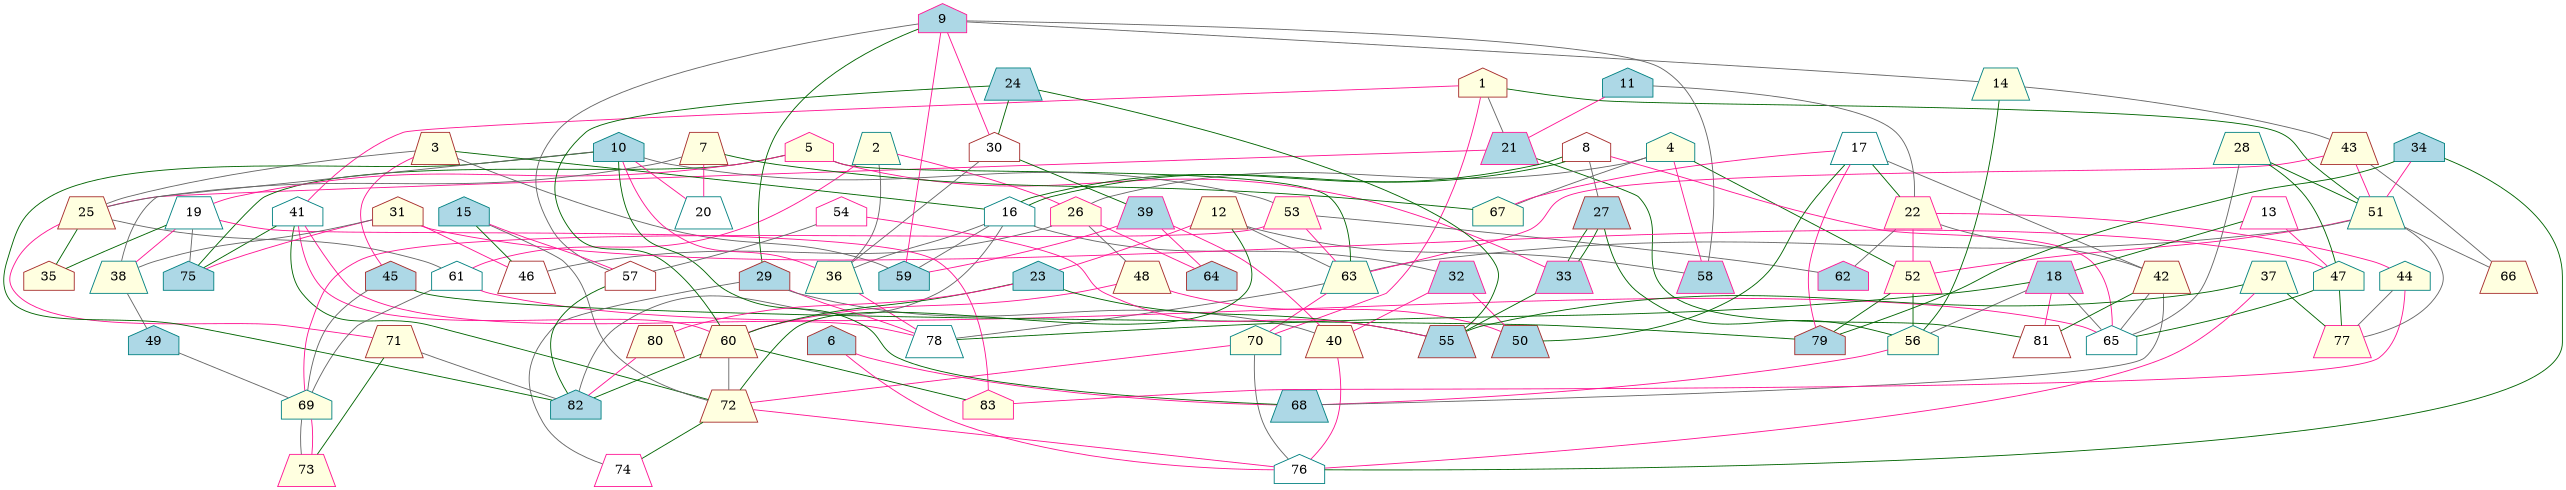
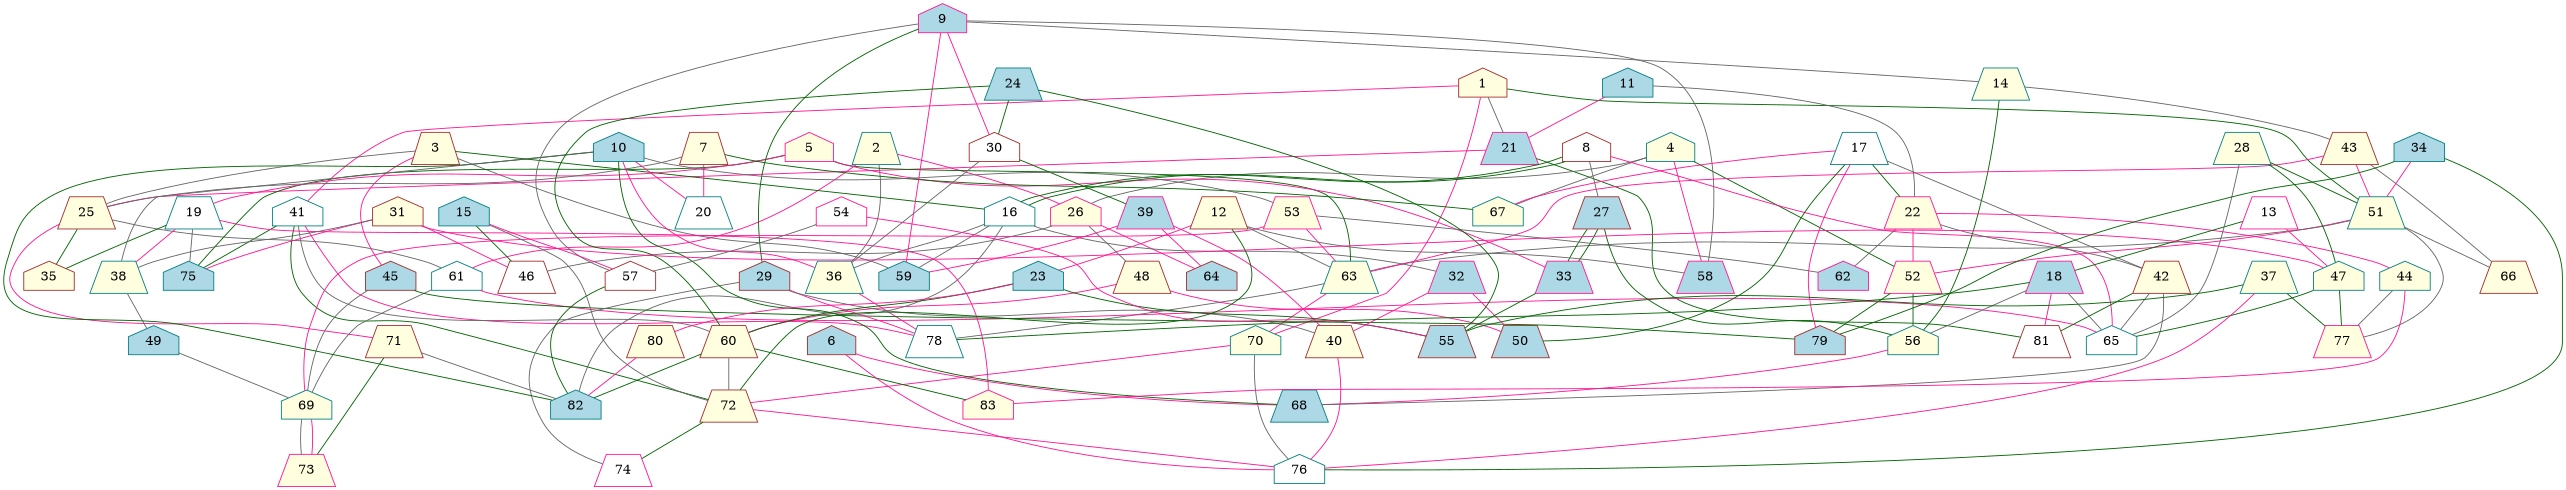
edge "41" -- "60": color deeppink -> gray40
